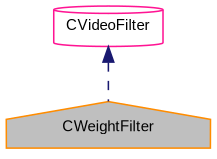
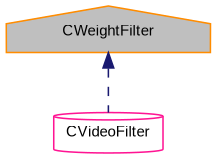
edge "CWeightFilter" -> "CVideoFilter": reversed
